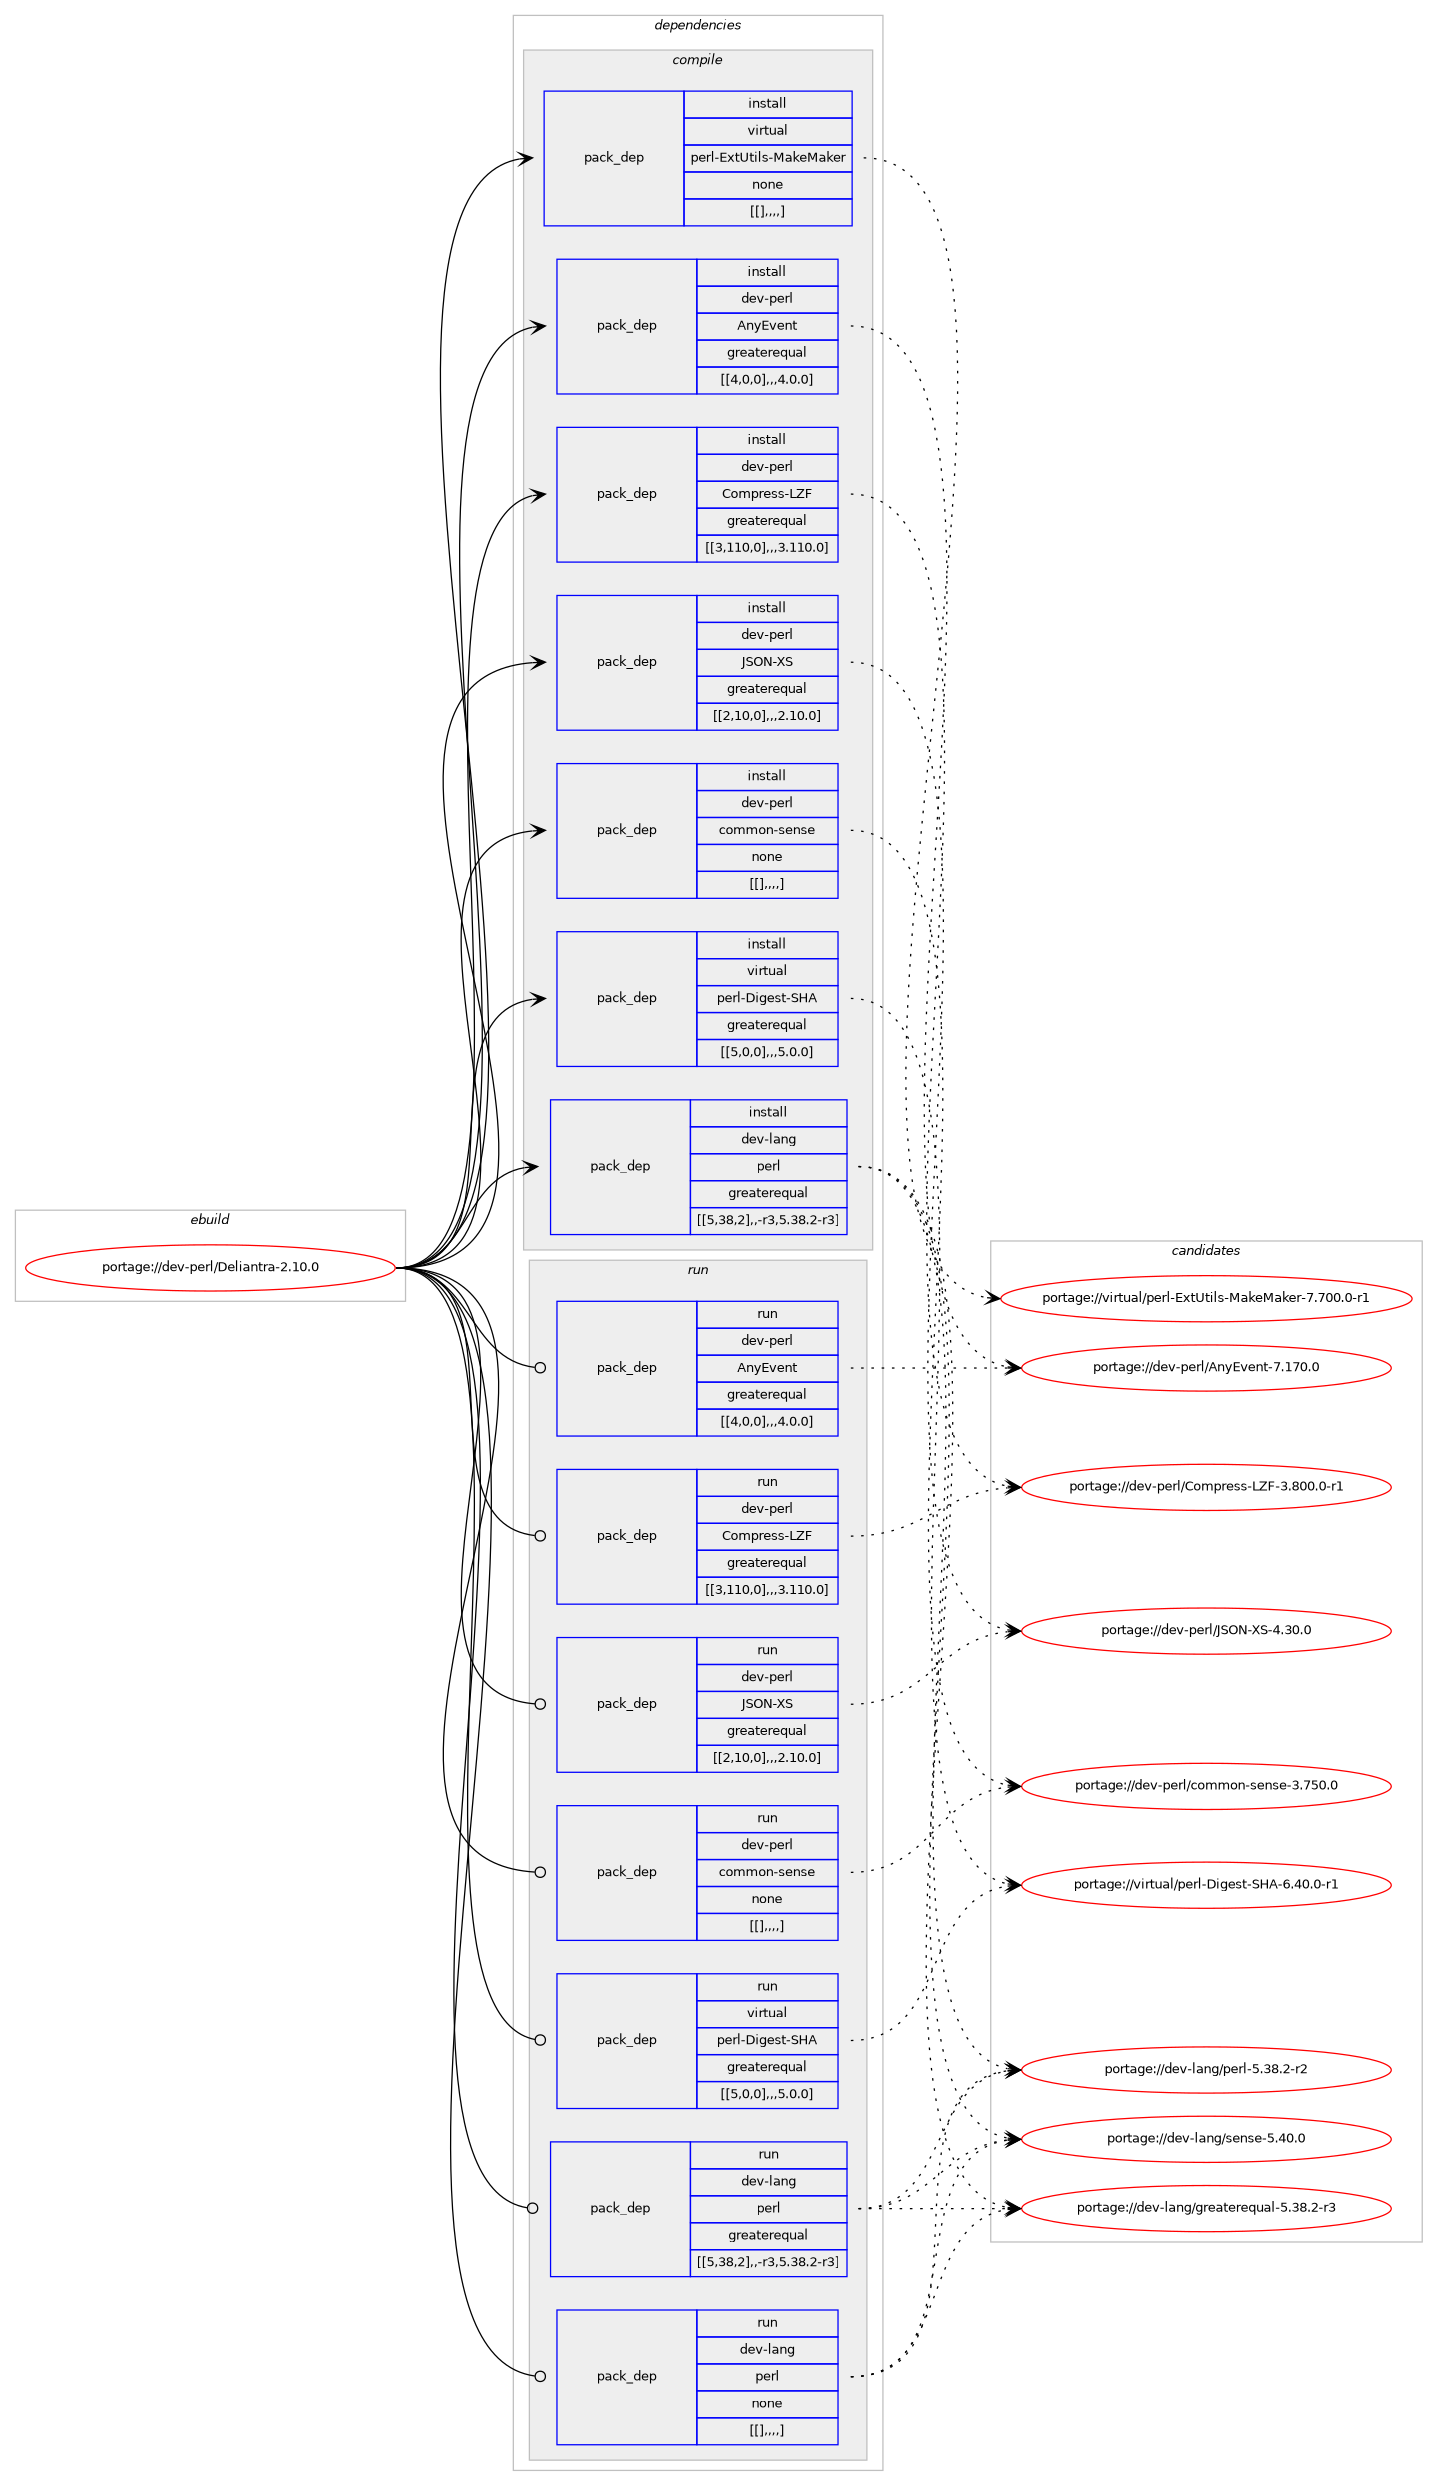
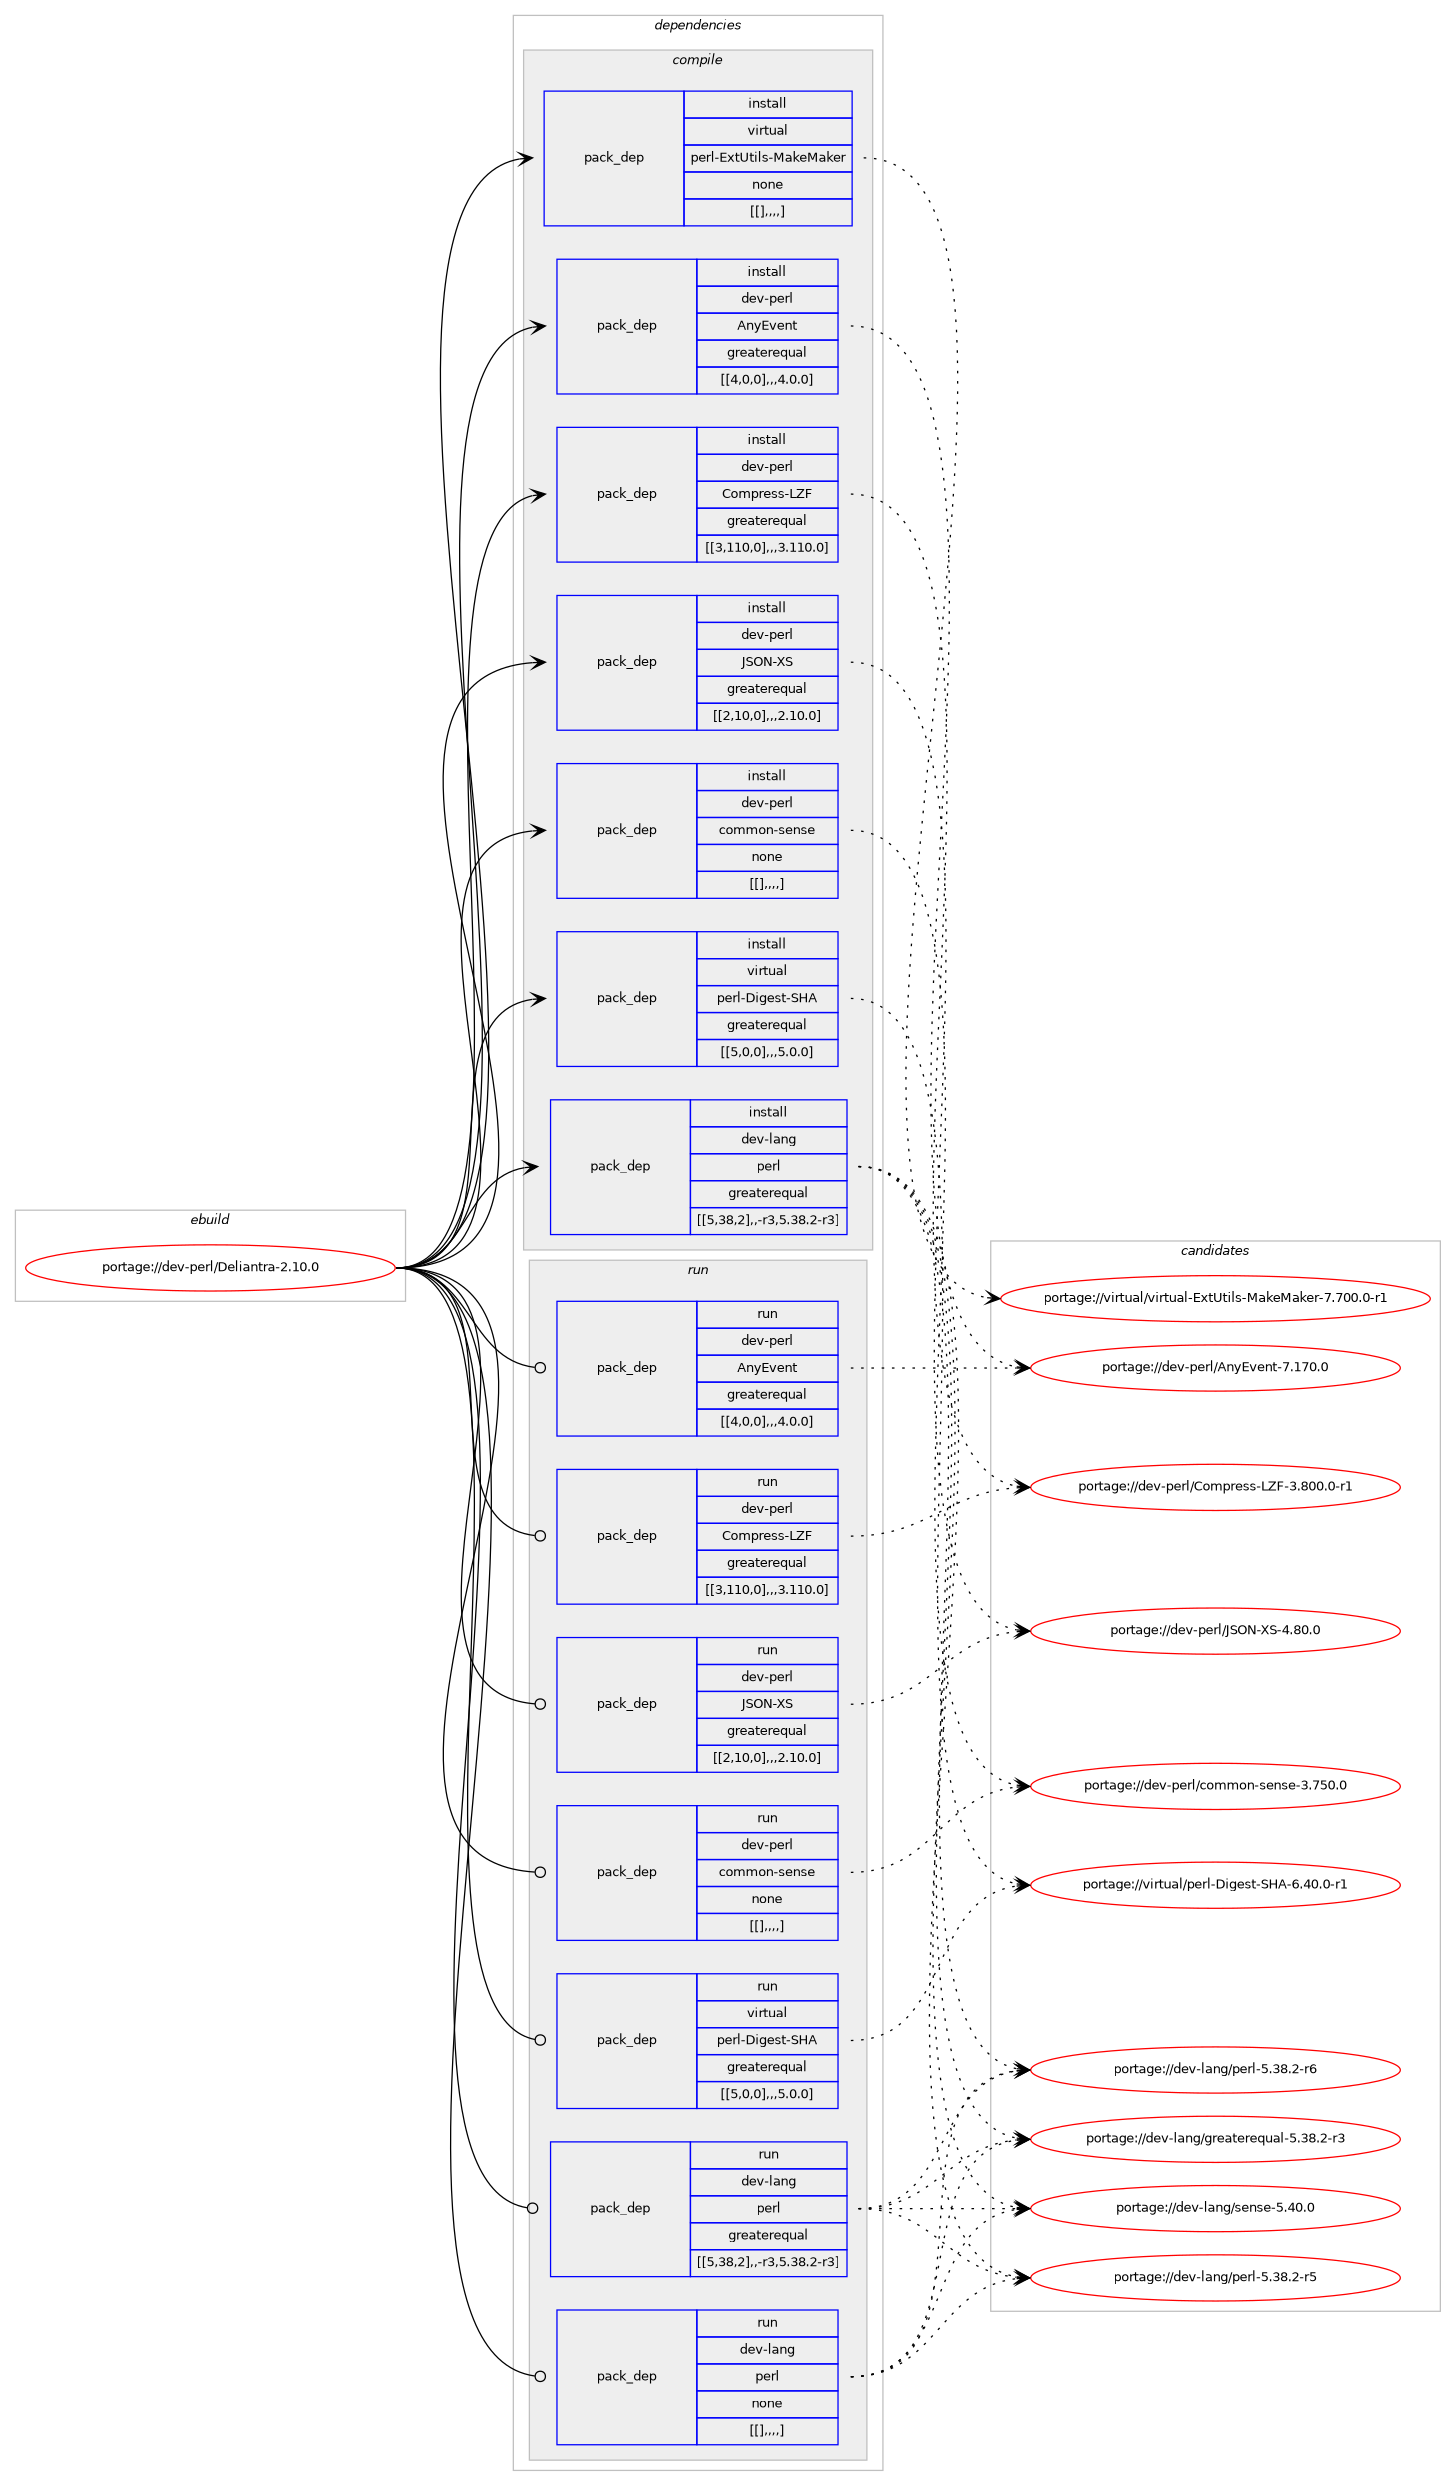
node "portage://virtual/perl-ExtUtils-MakeMaker-7.700.0-r1": label "portage://virtual/perl-ExtUtils-MakeMaker-7.700.0-r1" -> "portage://virtual/virtual-ExtUtils-MakeMaker-7.700.0-r1"
node "portage://dev-perl/JSON-XS-4.30.0": label "portage://dev-perl/JSON-XS-4.30.0" -> "portage://dev-perl/JSON-XS-4.80.0"
node "portage://dev-lang/perl-5.38.2-r2": label "portage://dev-lang/perl-5.38.2-r2" -> "portage://dev-lang/perl-5.38.2-r6"
node "portage://dev-lang/perl-5.38.2-r5": added
